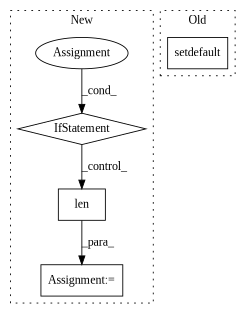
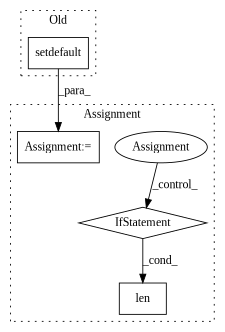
cluster "New": label "New" -> "Assignment"
edge "Assignment" -> "IfStatement": label "_cond_" -> "_control_"
edge "IfStatement" -> "len": label "_control_" -> "_cond_"
edge "len" -> "Assignment:=": now "setdefault" -> "Assignment:="
